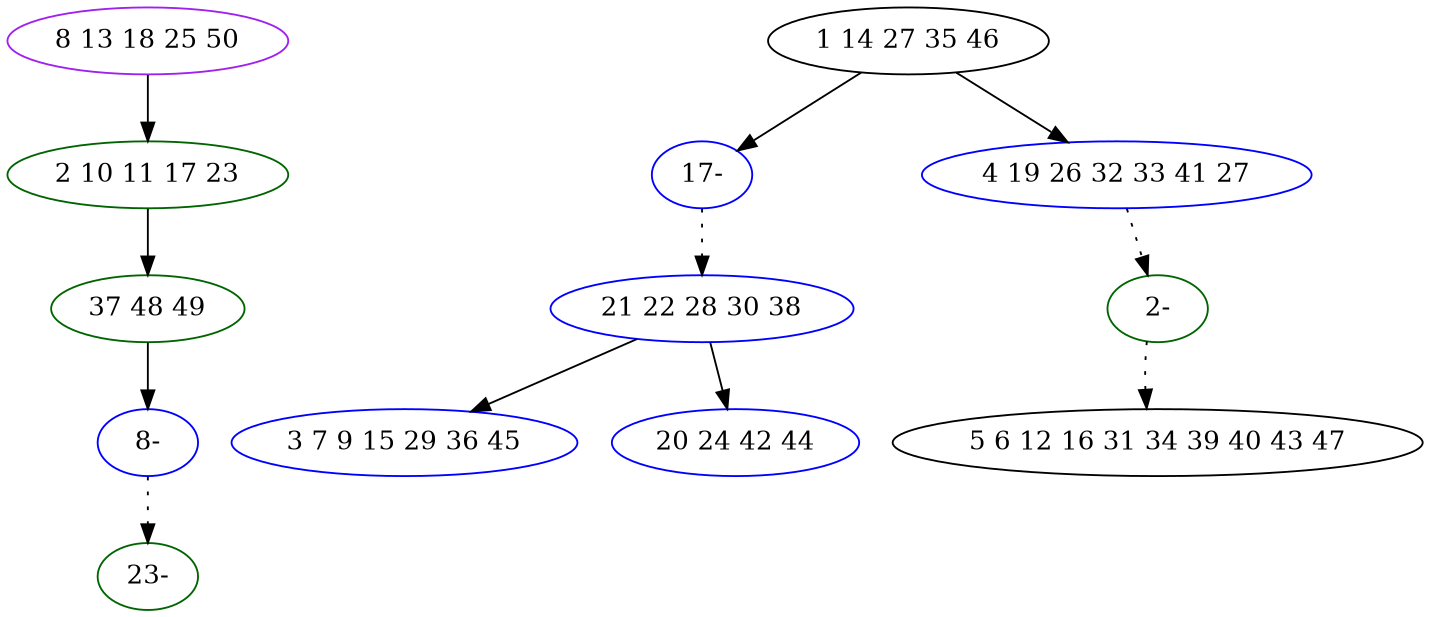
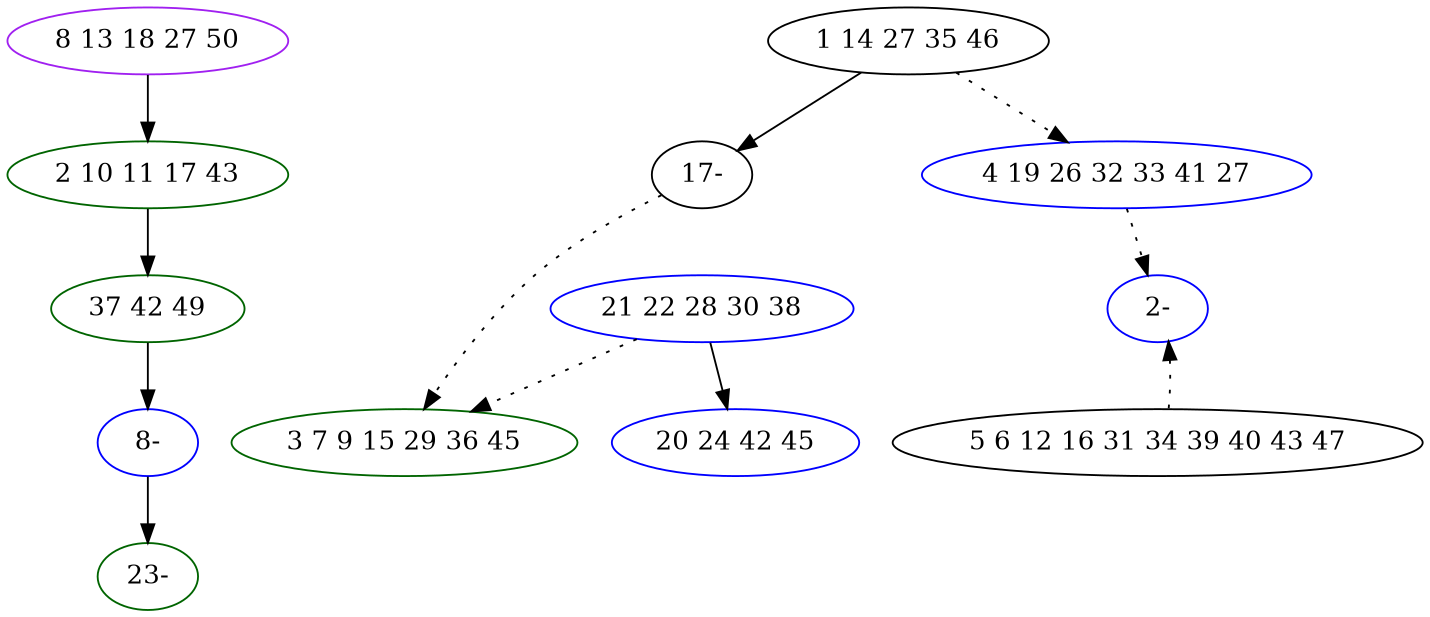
node "8 13 18 25 50": label "8 13 18 25 50" -> "8 13 18 27 50"
edge "1 14 27 35 46" -> "4 19 26 32 33 41 27": style solid -> dotted
node "2 10 11 17 23": label "2 10 11 17 23" -> "2 10 11 17 43"
node "17-": color blue -> black
edge "17-" -> "21 22 28 30 38": now "17-" -> "3 7 9 15 29 36 45"
node "37 48 49": label "37 48 49" -> "37 42 49"
node "2-": color darkgreen -> blue
edge "2-" -> "5 6 12 16 31 34 39 40 43 47": reversed
edge "21 22 28 30 38" -> "3 7 9 15 29 36 45": style solid -> dotted
node "3 7 9 15 29 36 45": color blue -> darkgreen
node "20 24 42 44": label "20 24 42 44" -> "20 24 42 45"
edge "8-" -> "23-": style dotted -> solid
